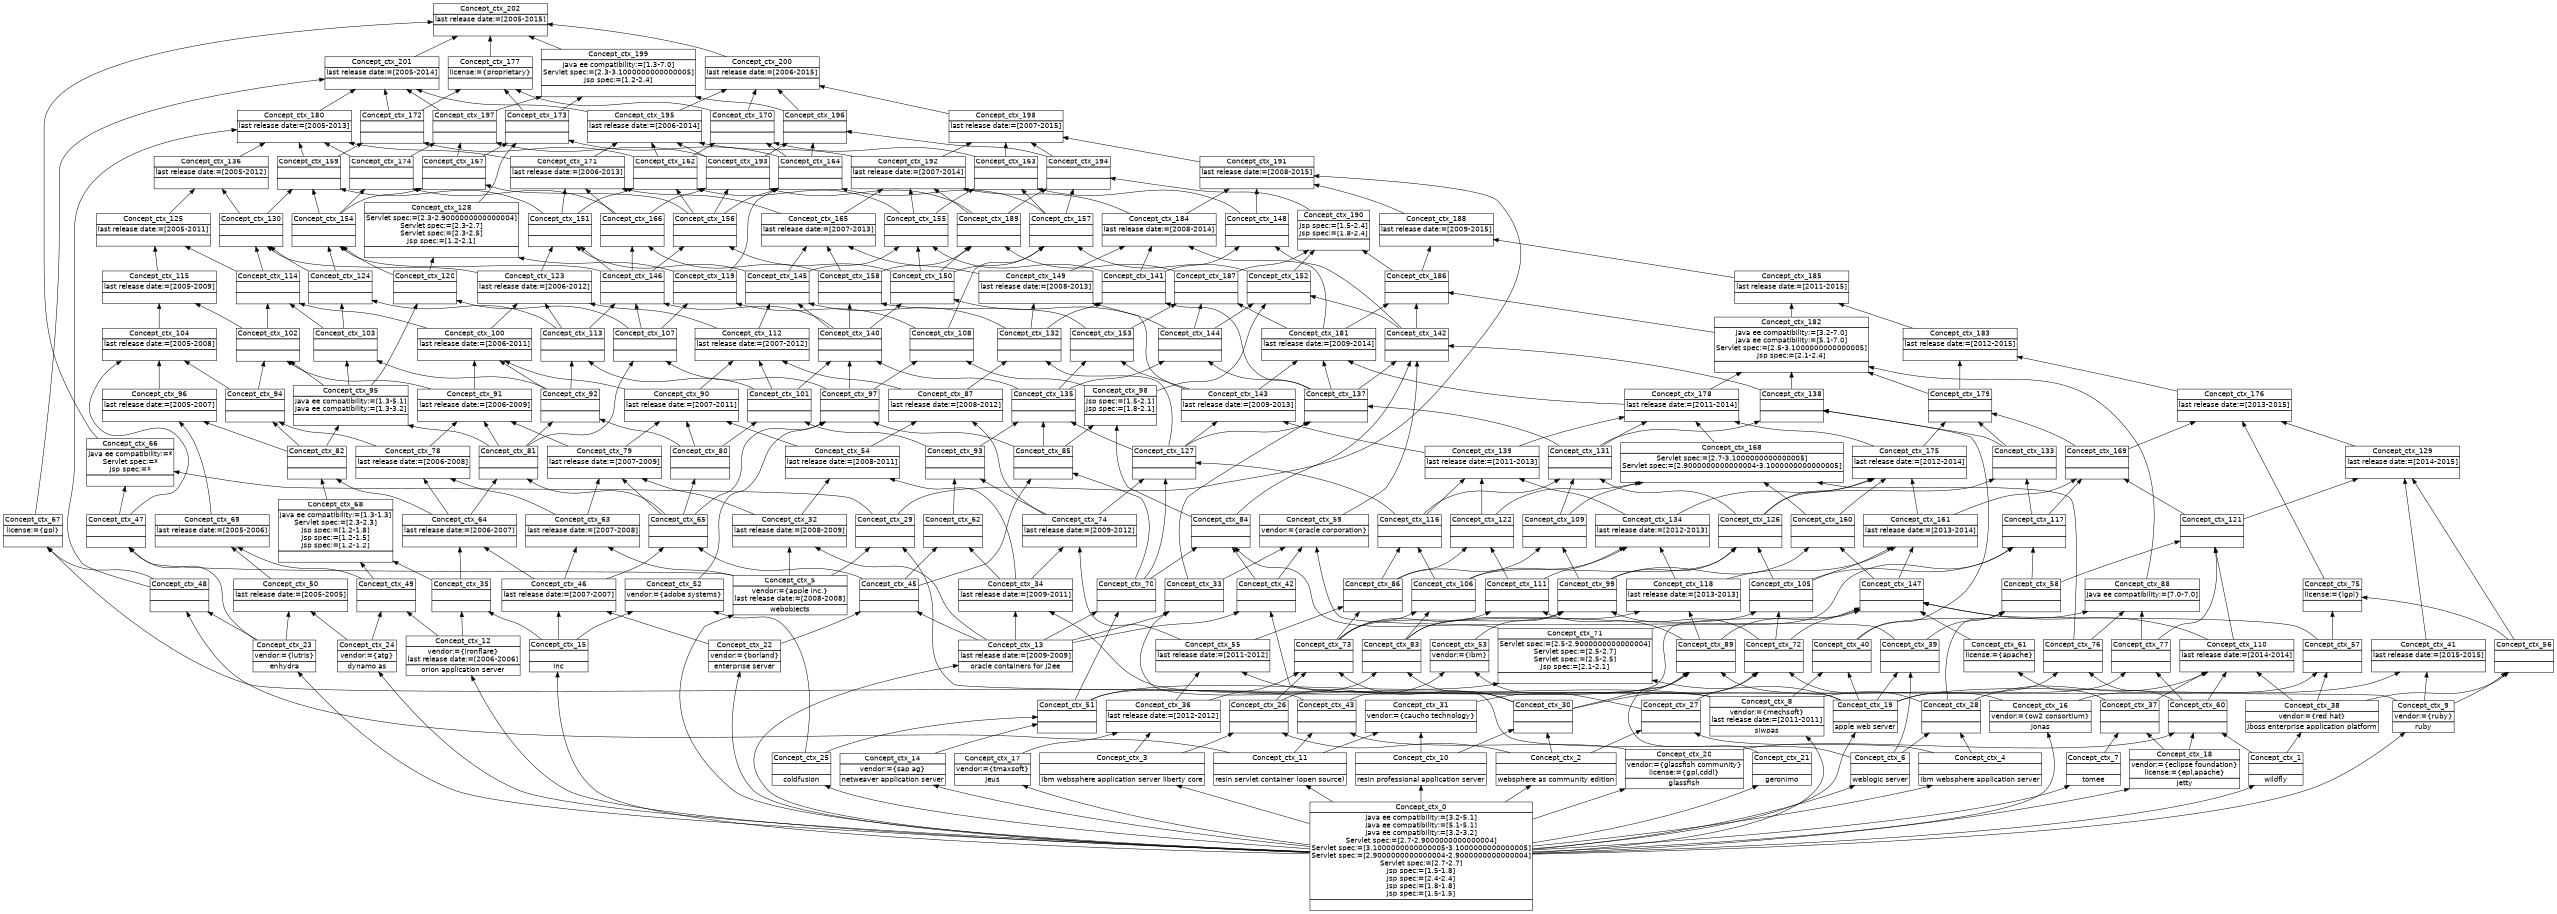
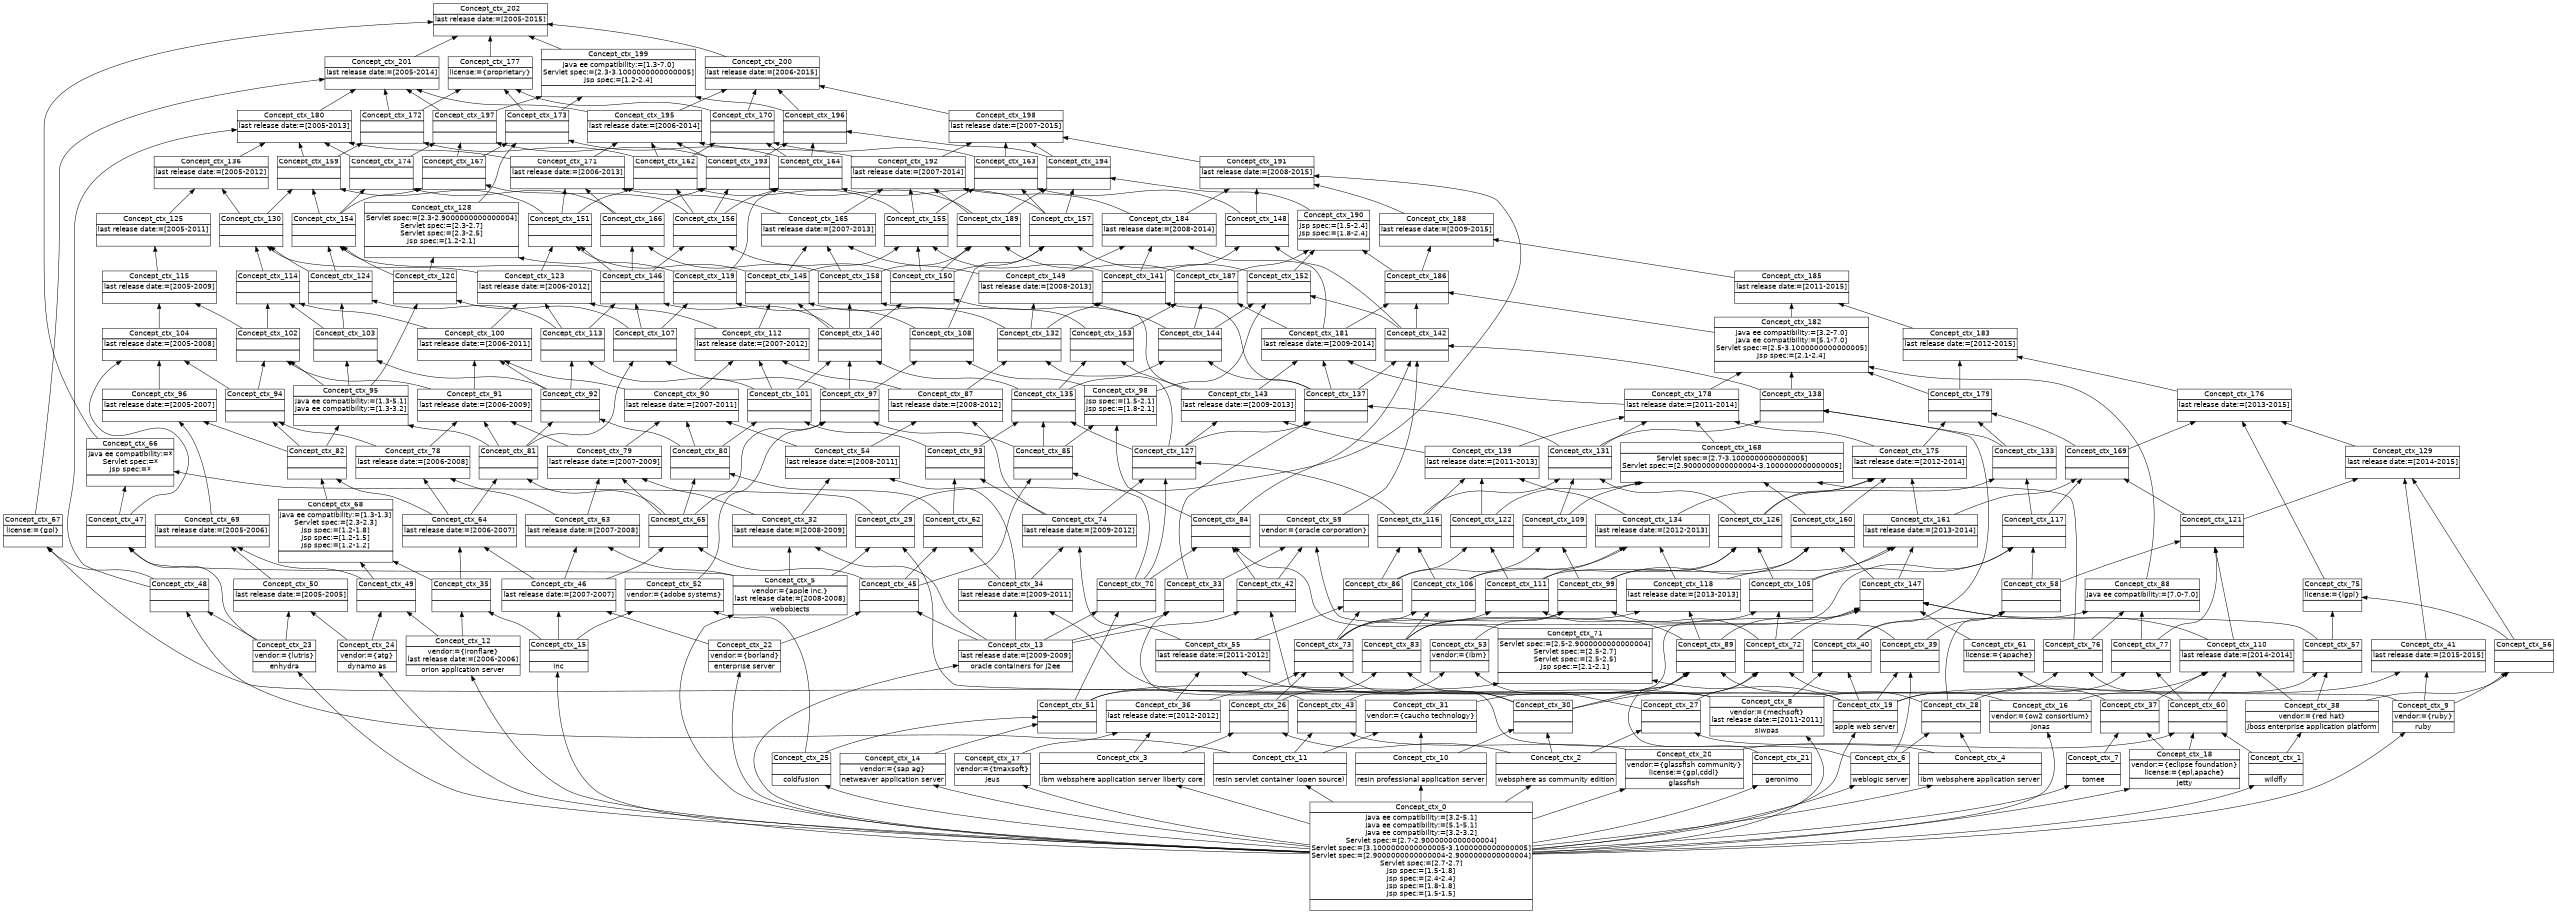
edge "Concept_ctx_114" -> "Concept_ctx_125": removed
edge "Concept_ctx_62" -> "Concept_ctx_80": added
edge "Concept_ctx_111" -> "Concept_ctx_160": added
